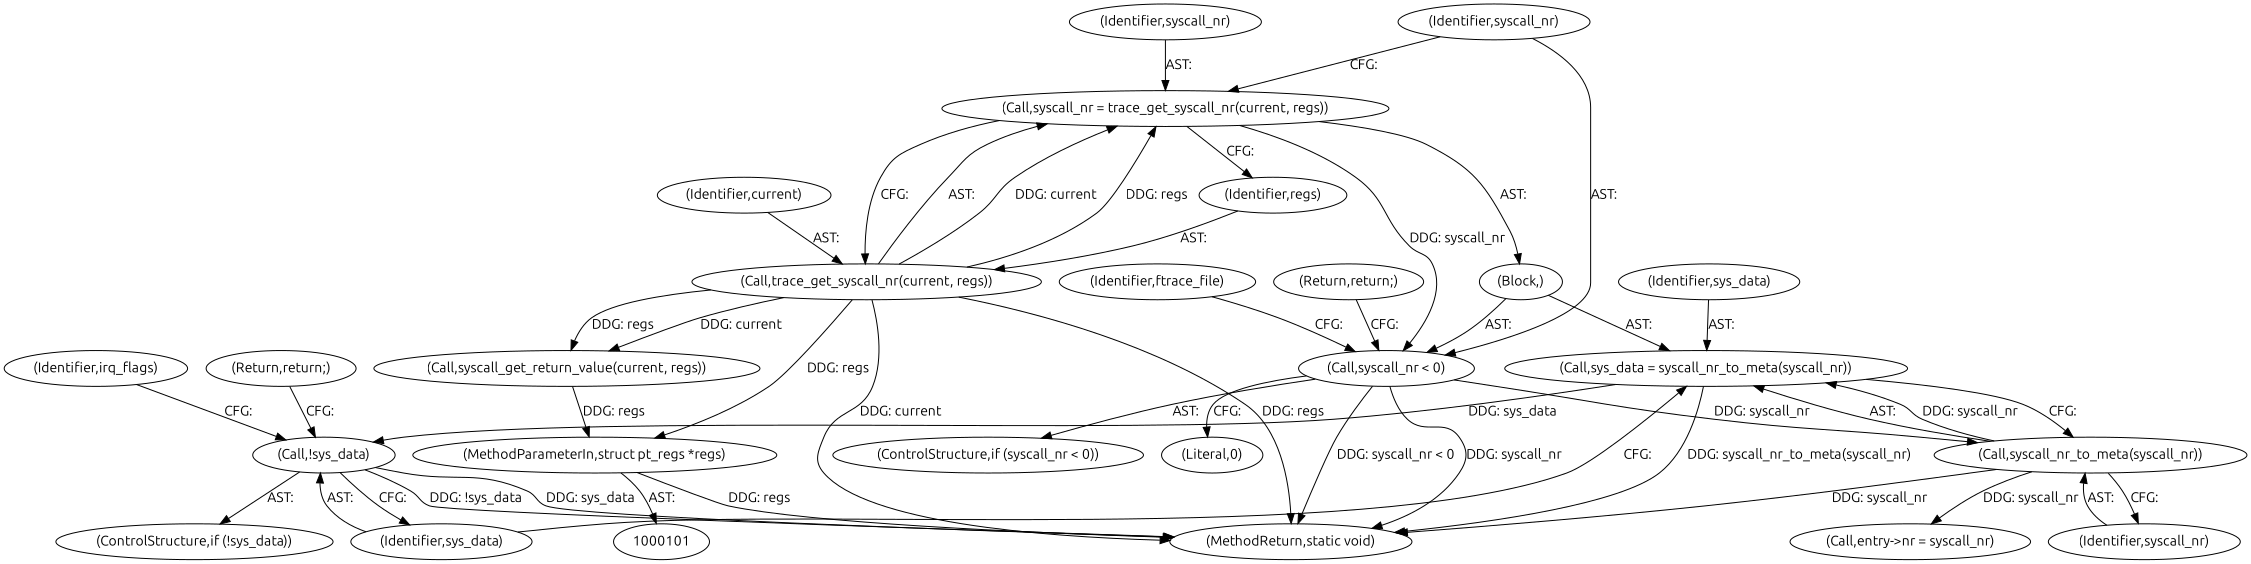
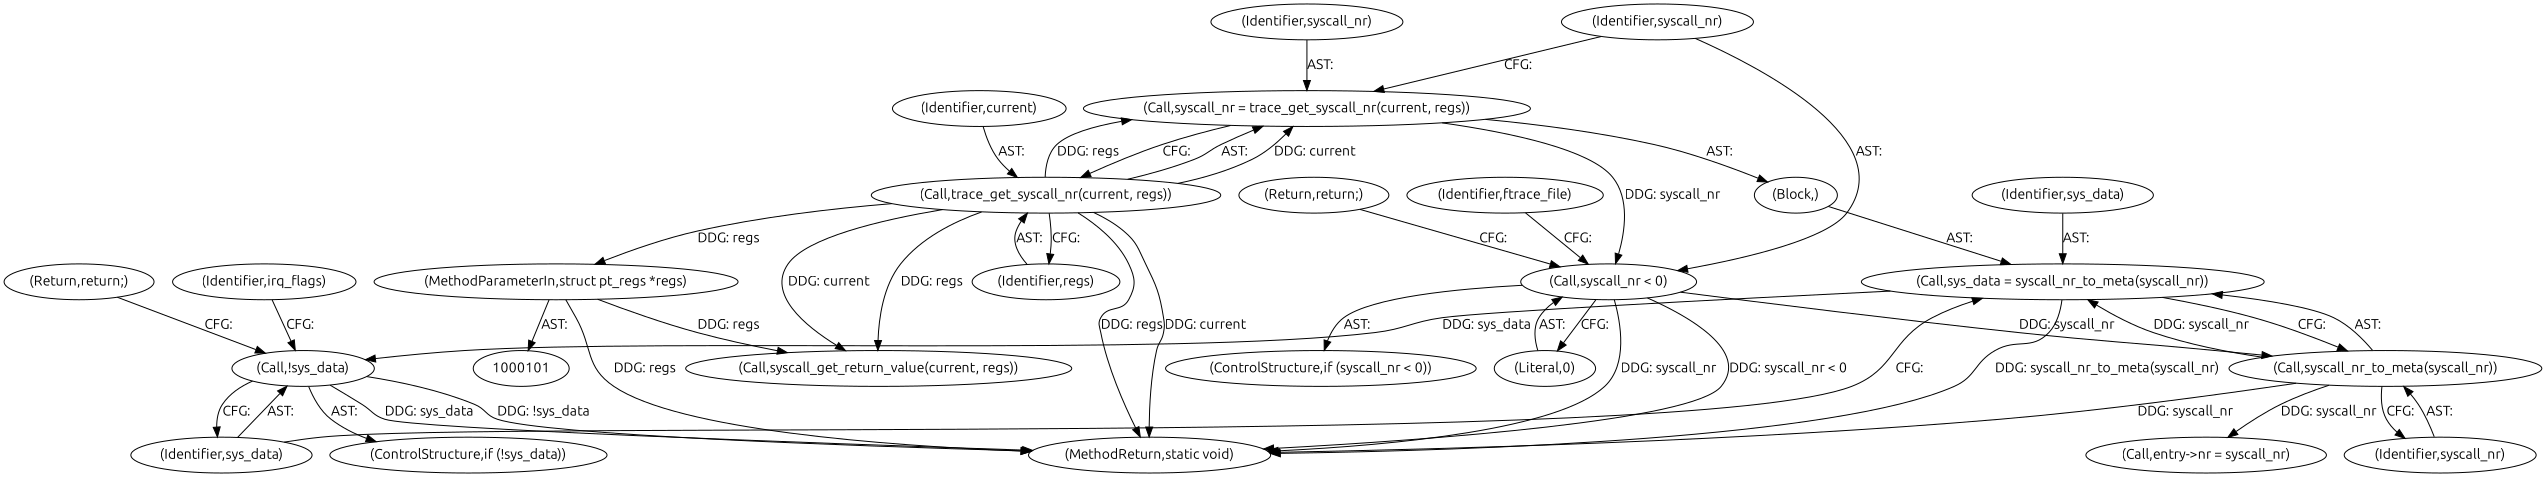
edge "(Call,syscall_nr = trace_get_syscall_nr(current, regs))" -> "(Identifier,regs)": now "(Call,trace_get_syscall_nr(current, regs))" -> "(Identifier,regs)"
edge "(Block,)" -> "(Call,syscall_nr < 0)": now "(Literal,0)" -> "(Call,syscall_nr < 0)"
edge "(Call,syscall_get_return_value(current, regs))" -> "(MethodParameterIn,struct pt_regs *regs)": reversed
